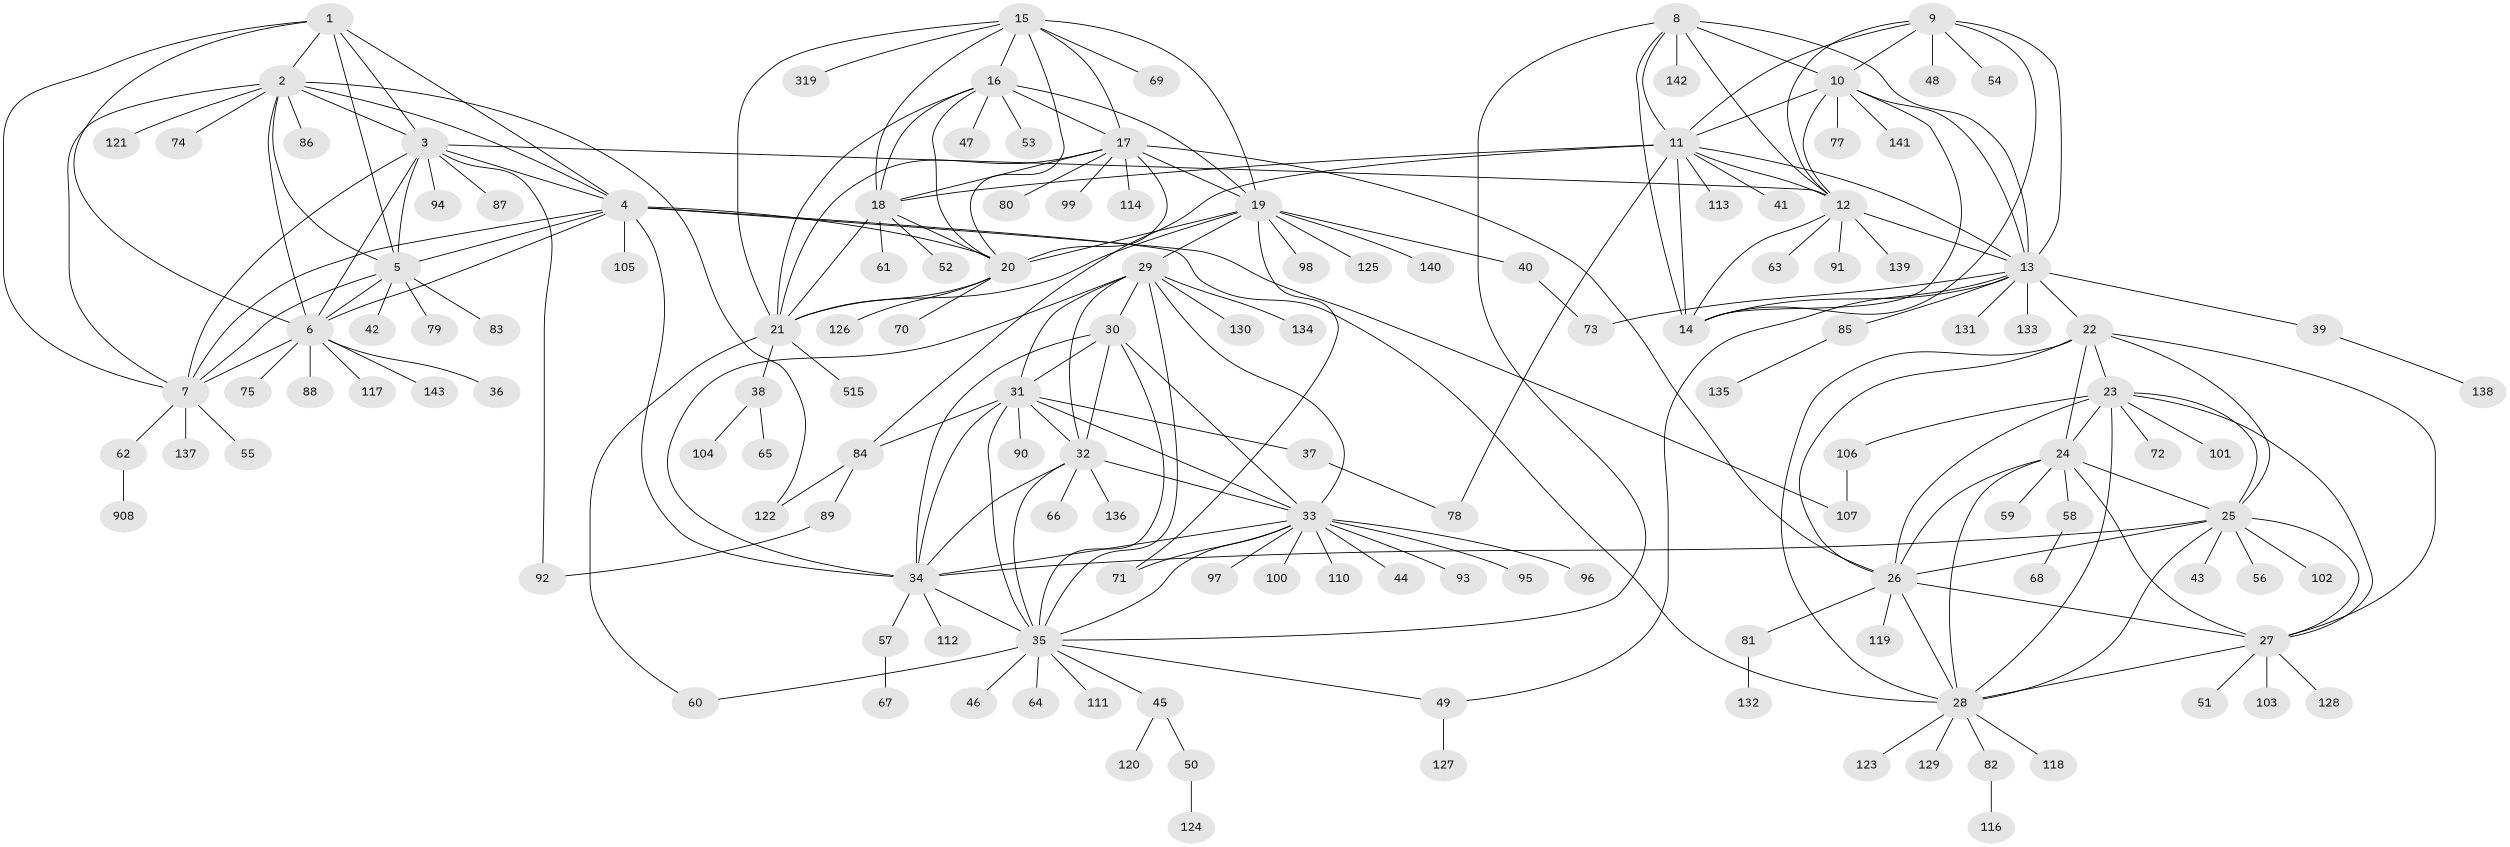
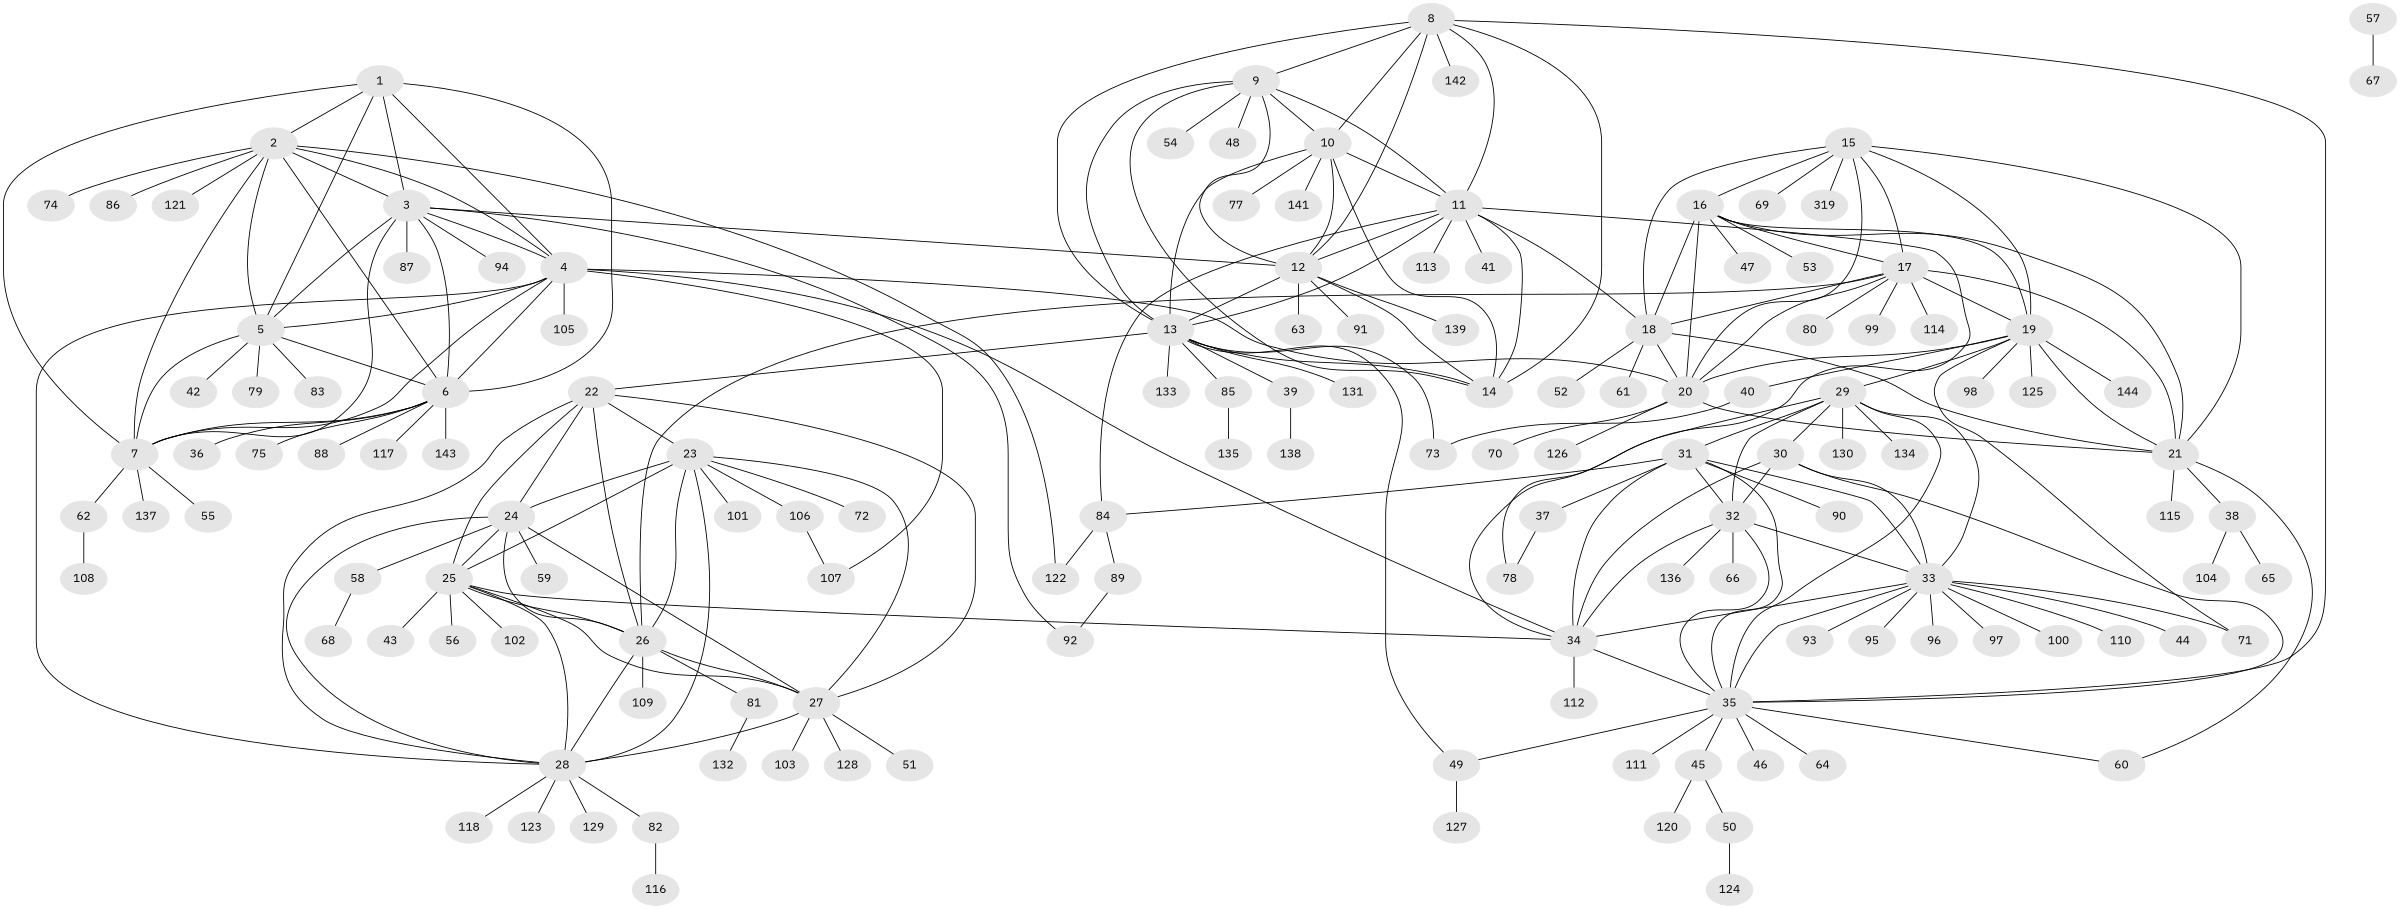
edge "8" -- "9": added
node "140": label "140" -> "144"
edge "30" -- "31": removed
node "515": label "515" -> "115"
node "908": label "908" -> "108"
edge "34" -- "57": removed
node "119": label "119" -> "109"
